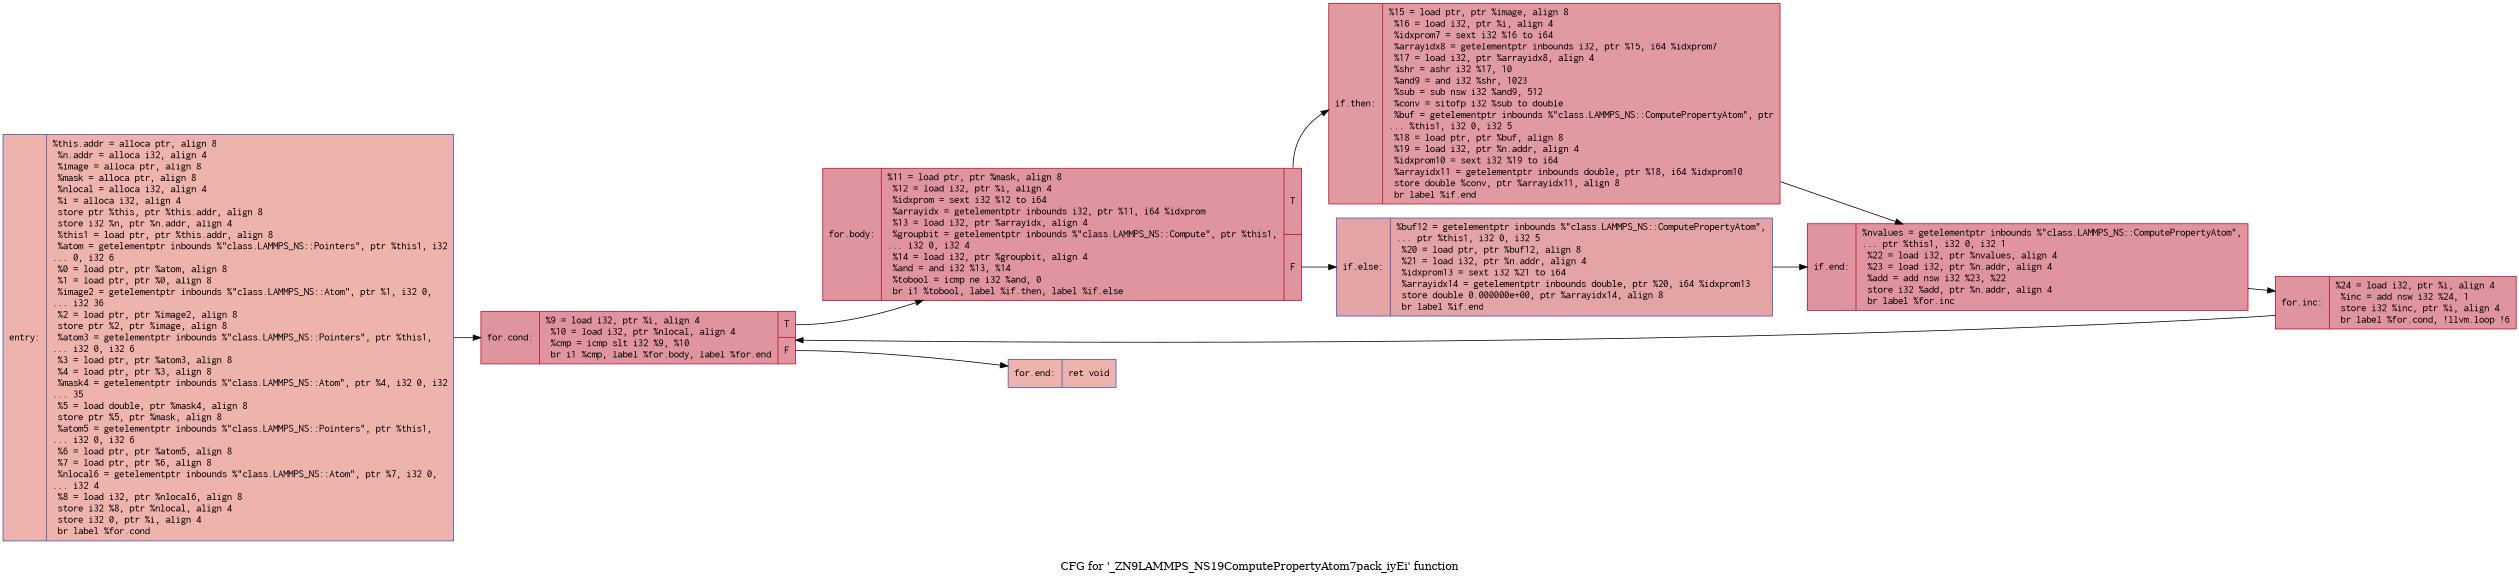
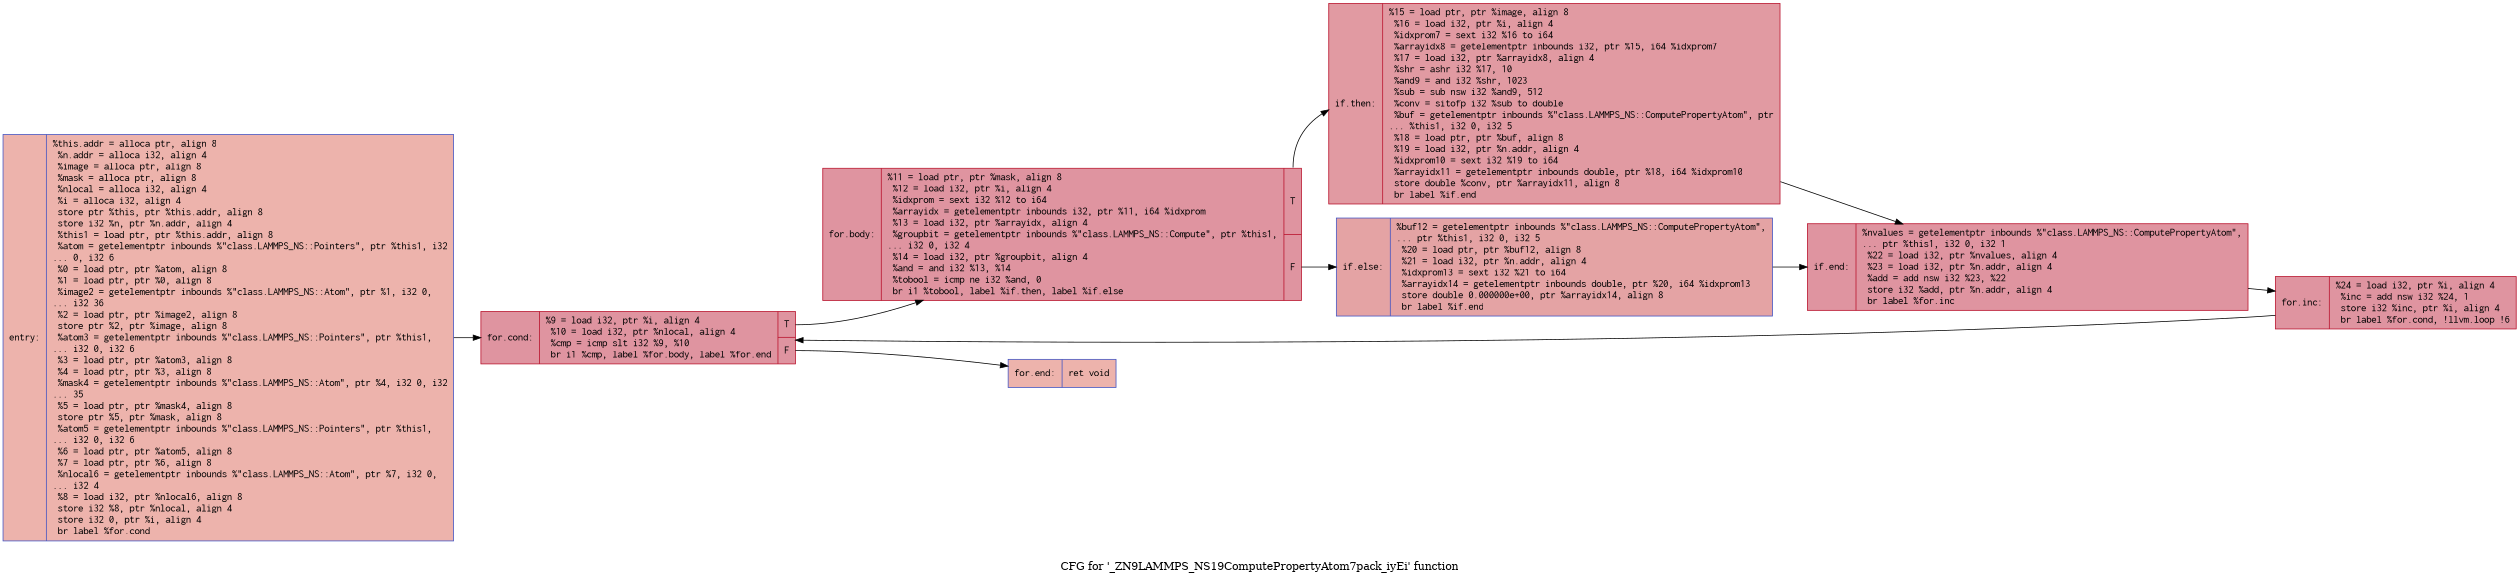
node "entry:": text "%5 = load double, ptr %mask4, align 8" -> "%5 = load ptr, ptr %mask4, align 8"
